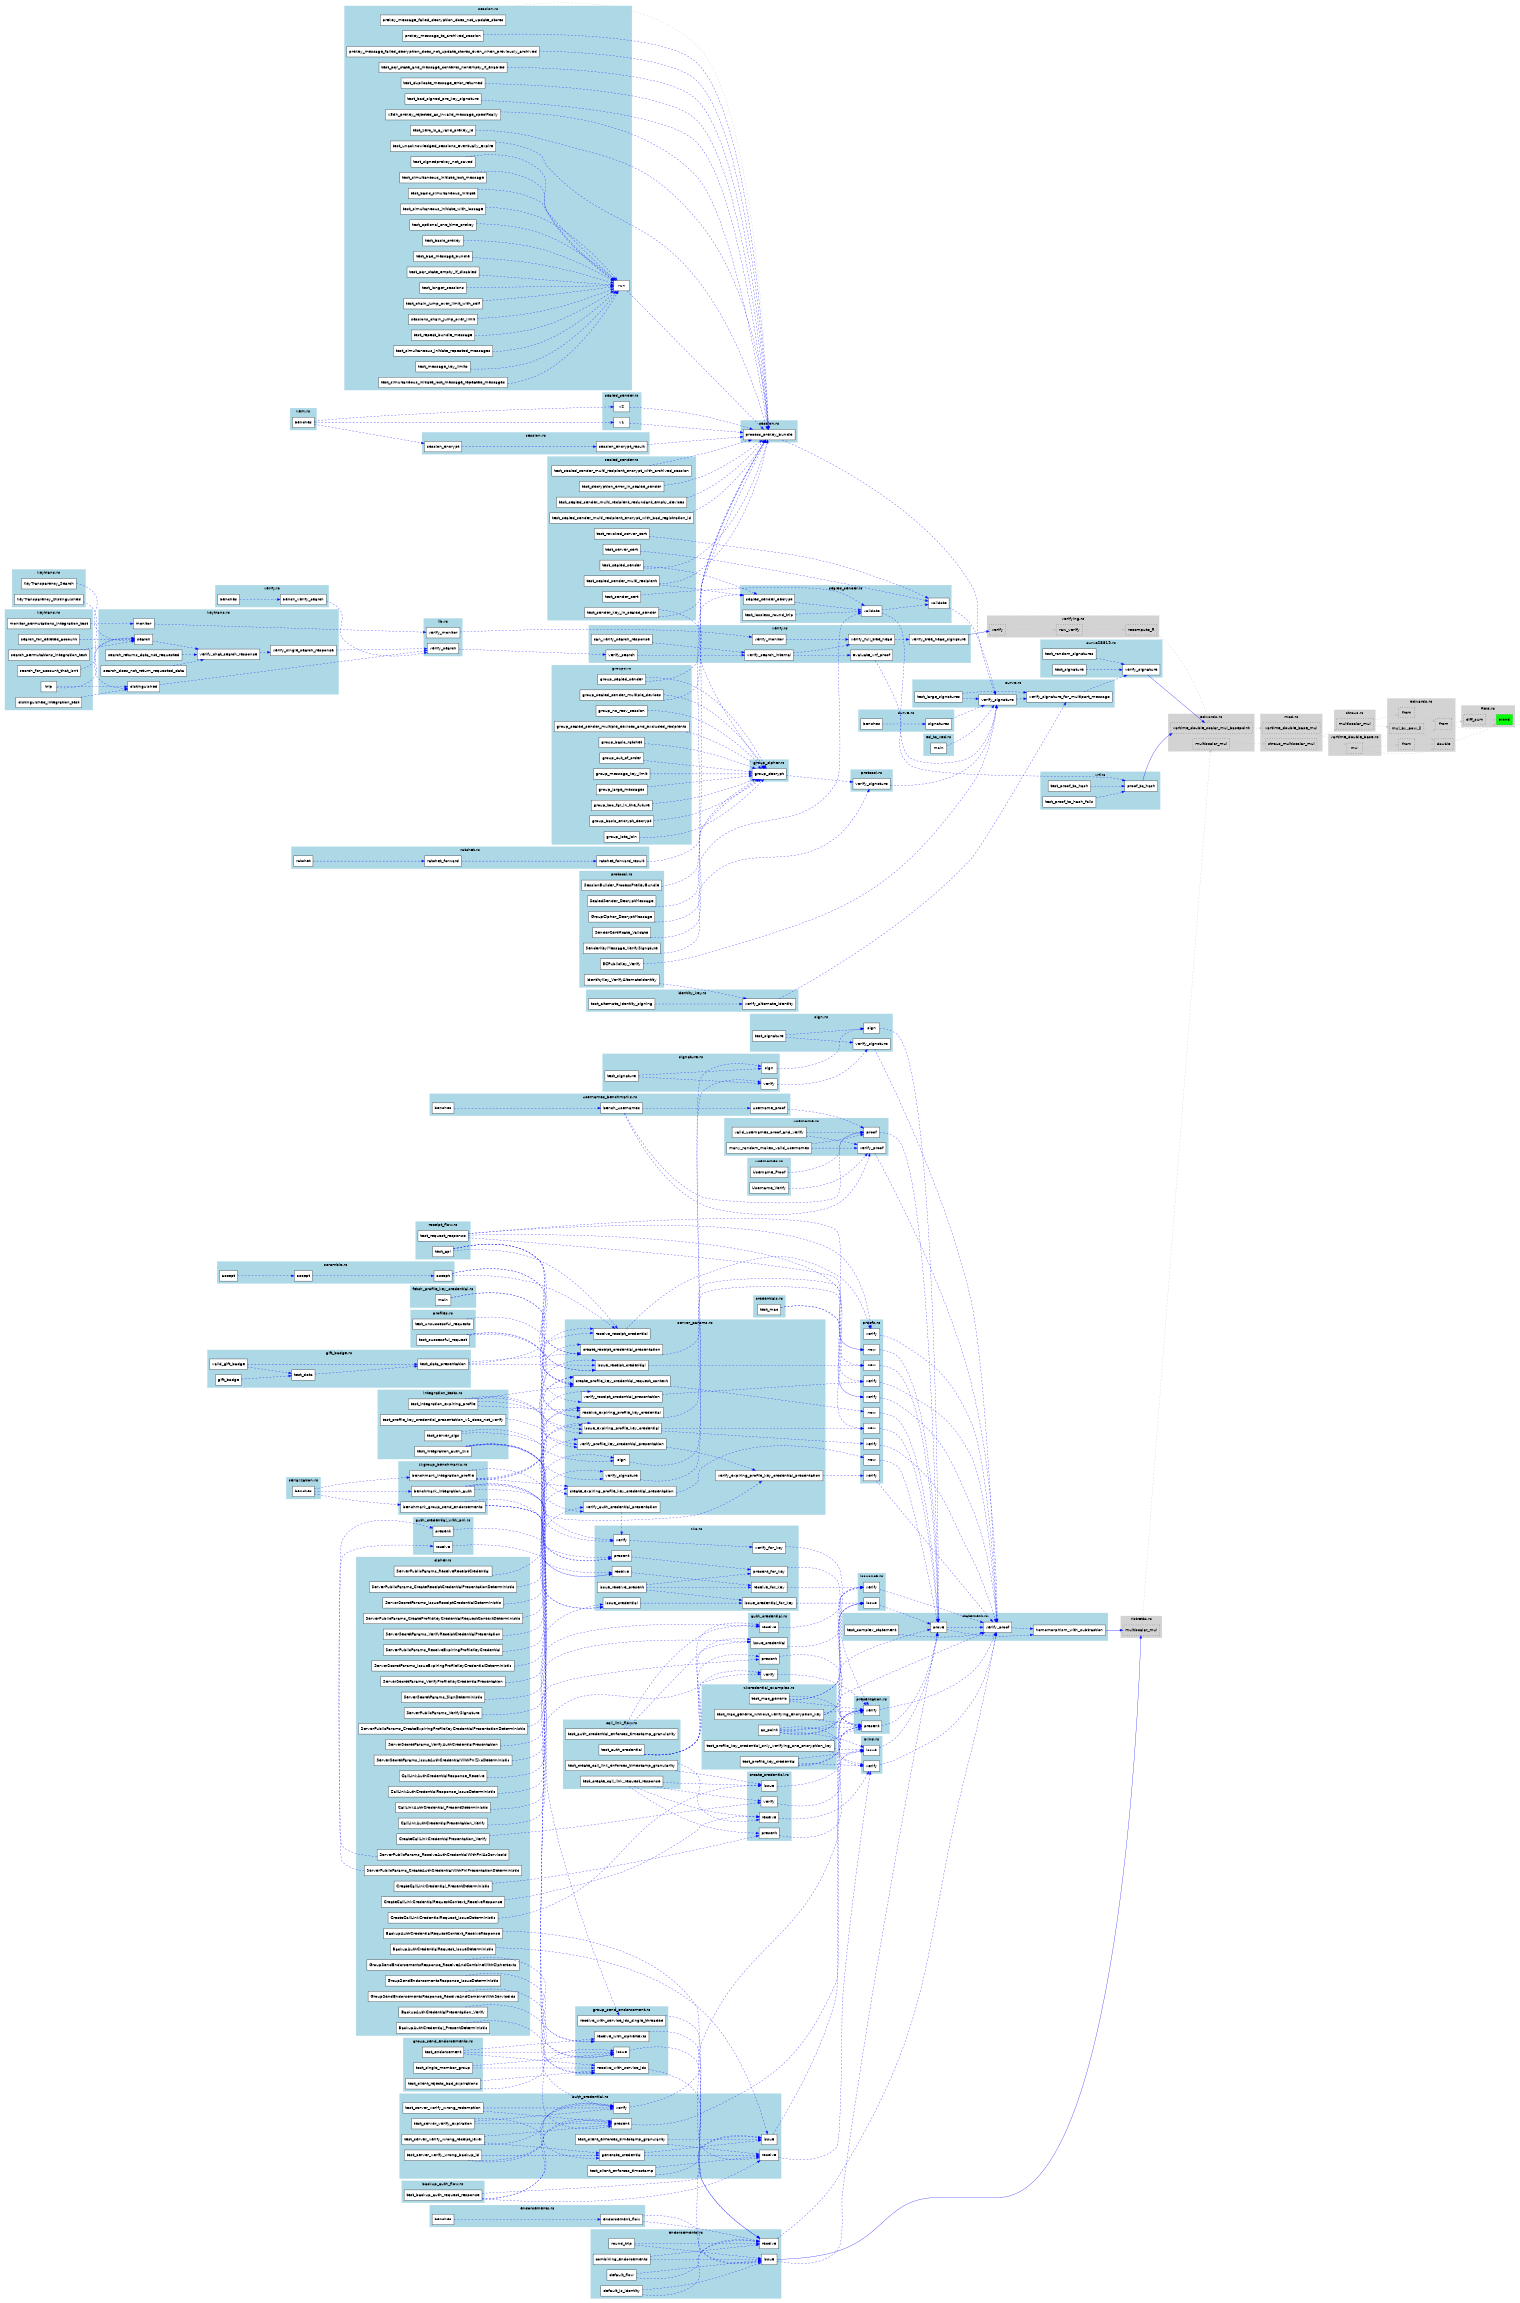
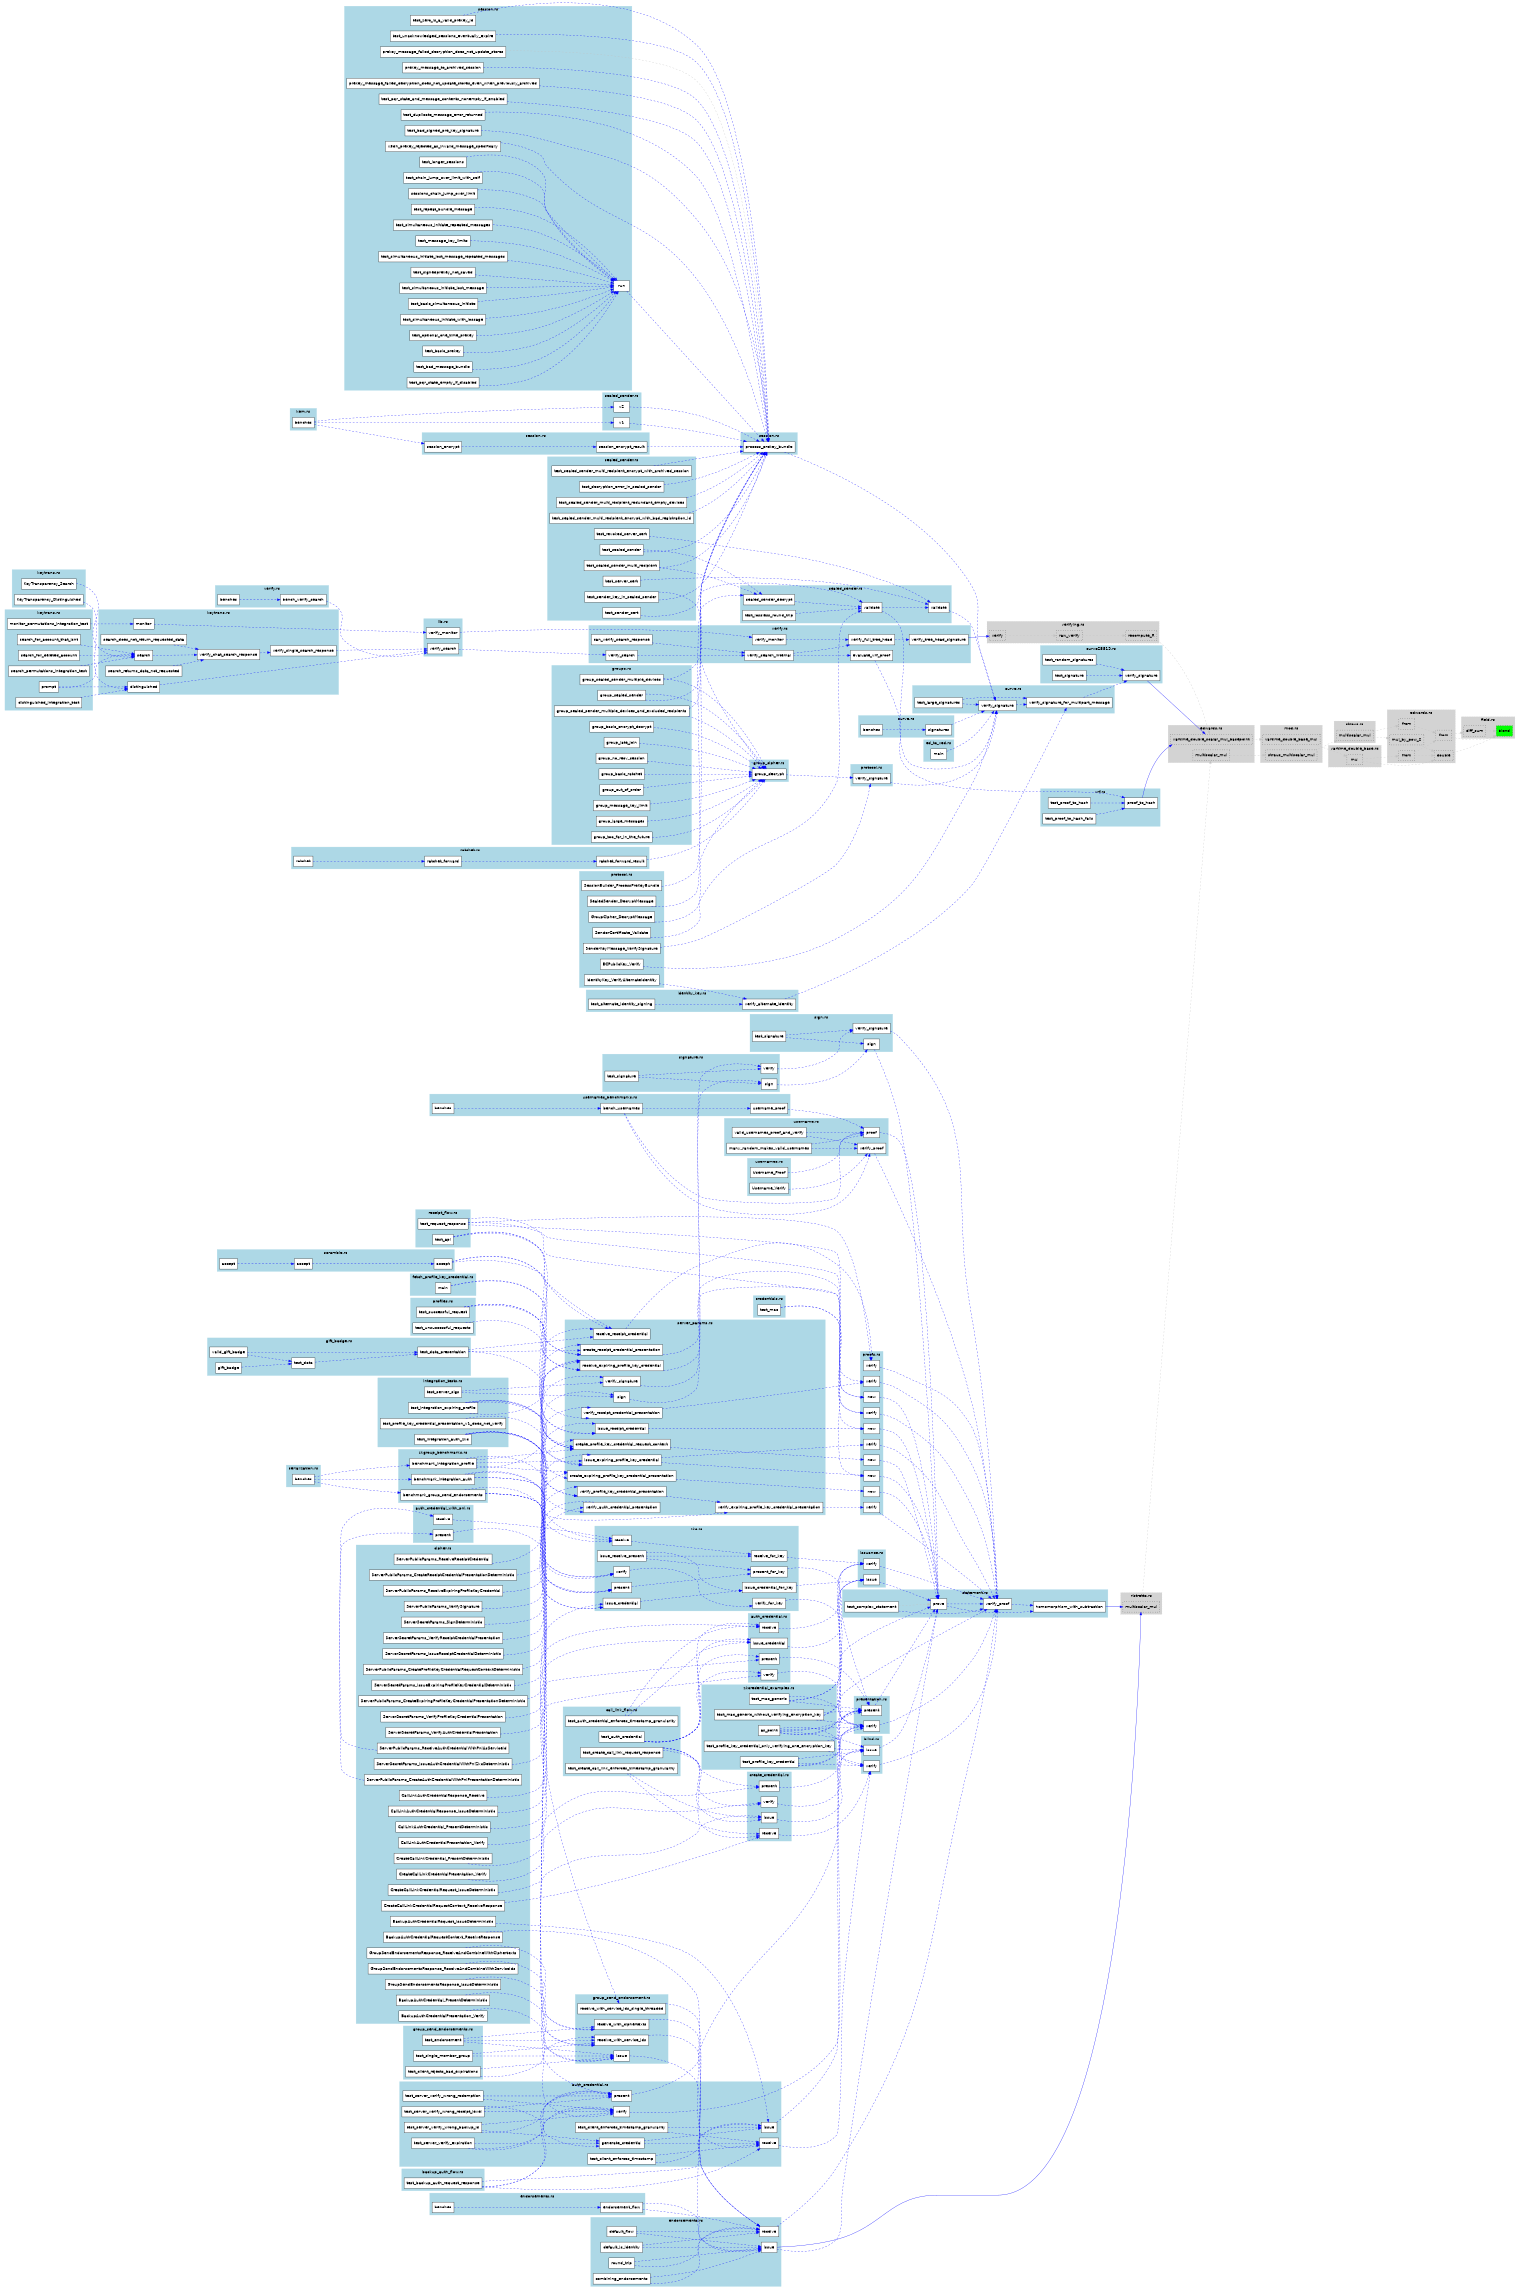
edge "group_sealed_sender_multiple_devices_and_excluded_recipients" -> "process_prekey_bundle": added
node "trip": label "trip" -> "prompt"
edge "test_api" -> "issue_receipt_credential": removed
